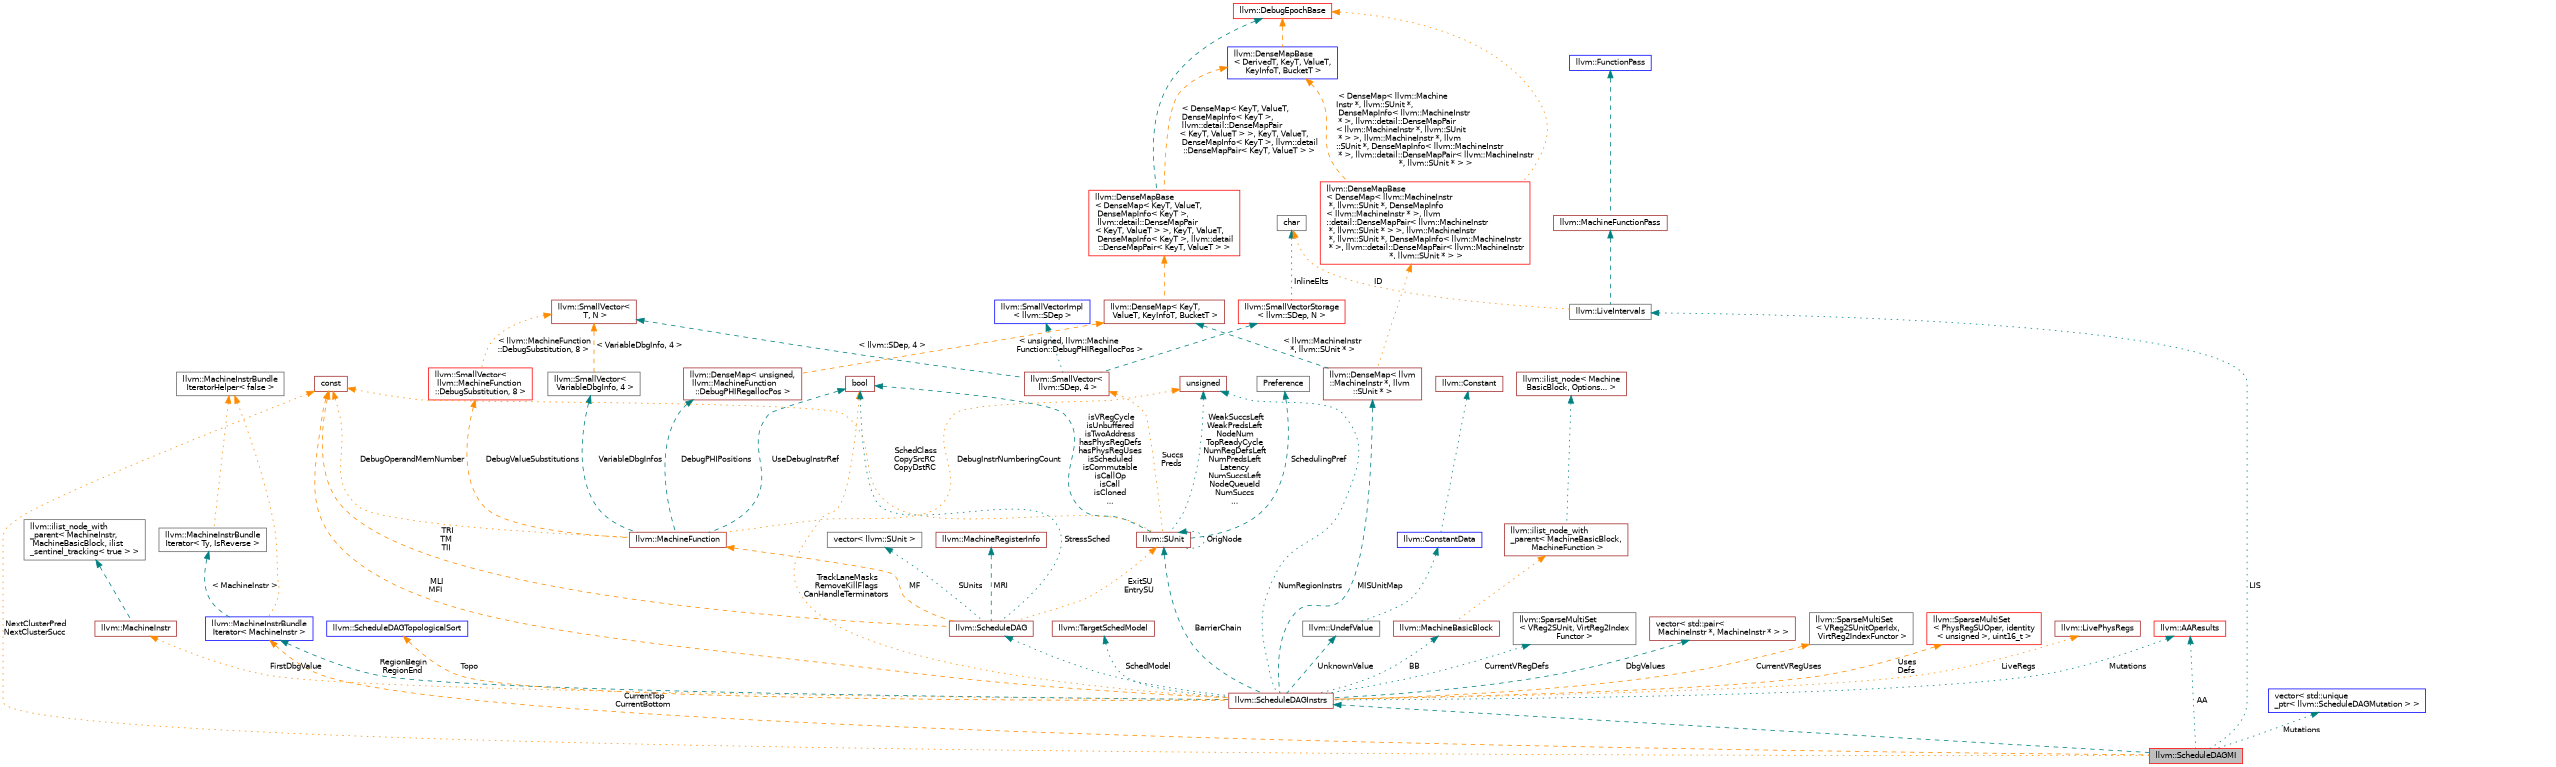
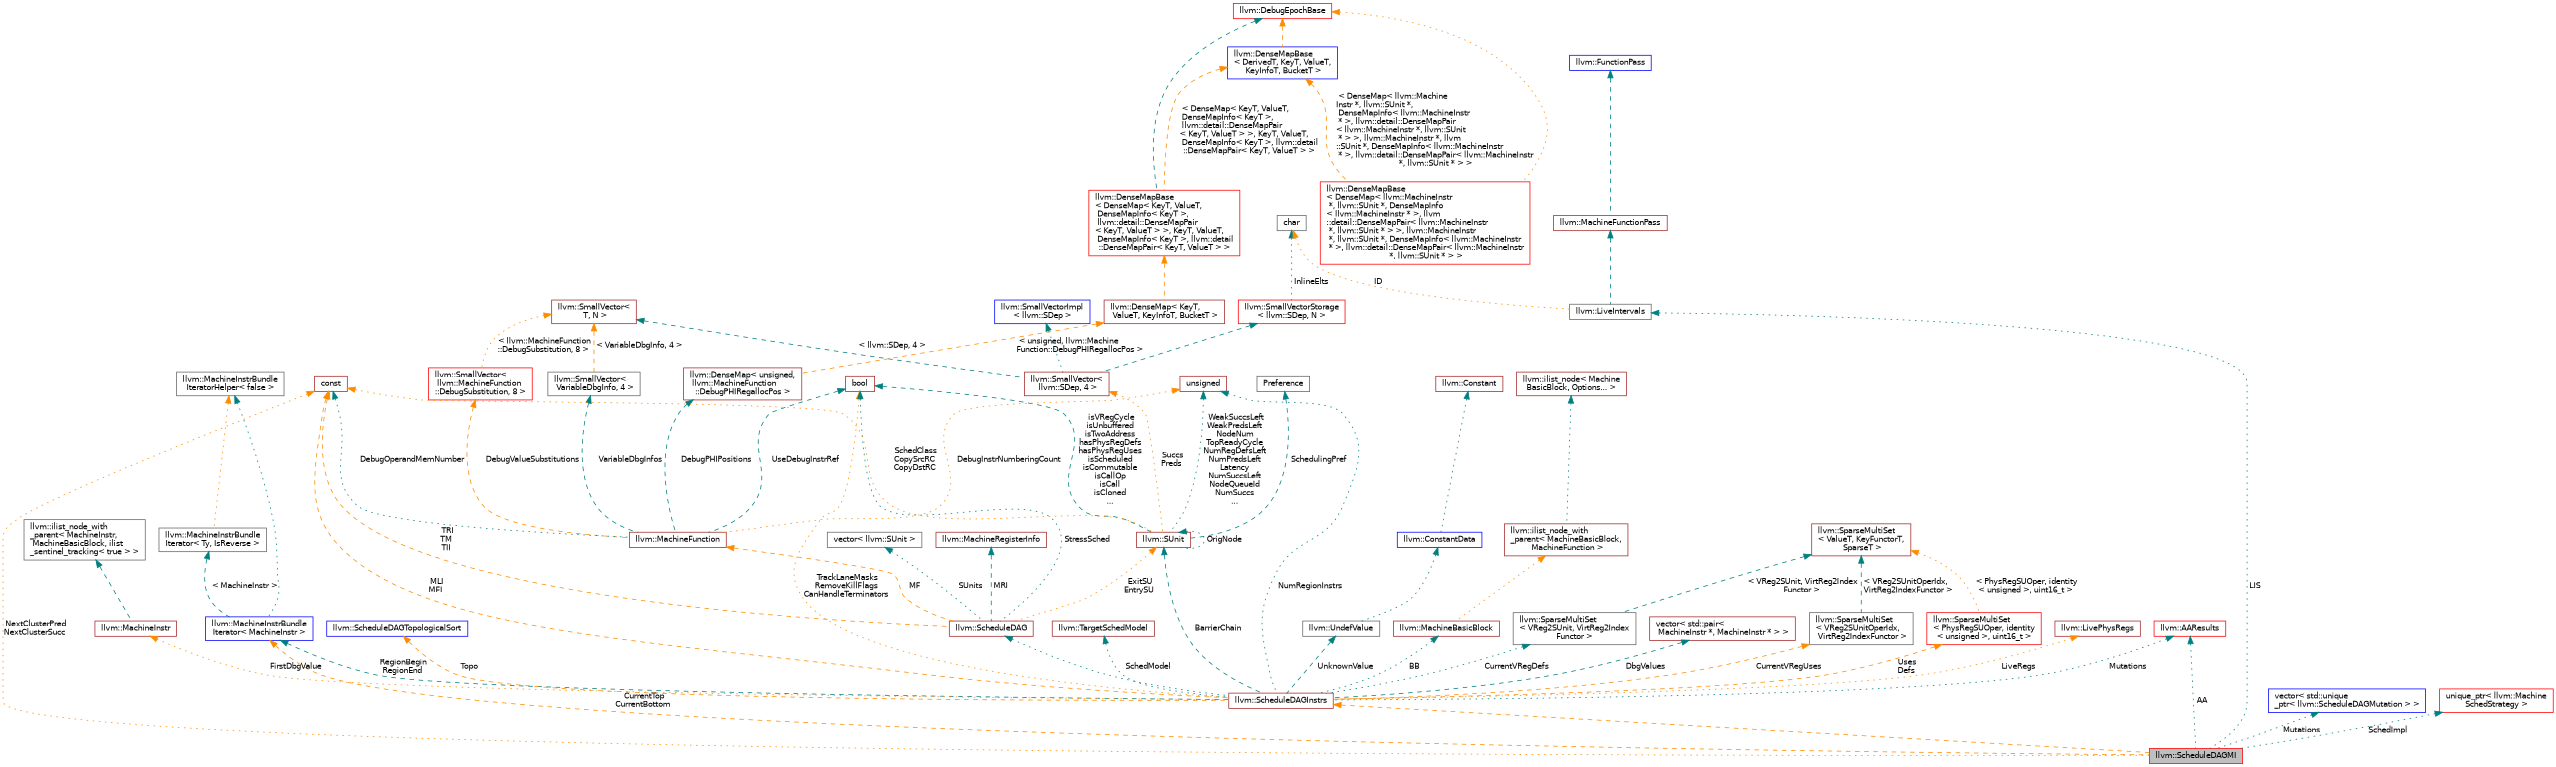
node "llvm::DenseMap< llvm ::MachineInstr *, llvm ::SUnit * >": removed
edge "llvm::MachineInstrBundle Iterator< MachineInstr >" -> "llvm::MachineInstrBundle IteratorHelper< false >": color darkorange -> teal
edge "llvm::MachineFunction" -> "const": color darkorange -> teal
node "llvm::SparseMultiSet < ValueT, KeyFunctorT, SparseT >": added
node "unique_ptr< llvm::Machine SchedStrategy >": added
edge "llvm::ScheduleDAGMI" -> "llvm::ScheduleDAGInstrs": color teal -> darkorange
